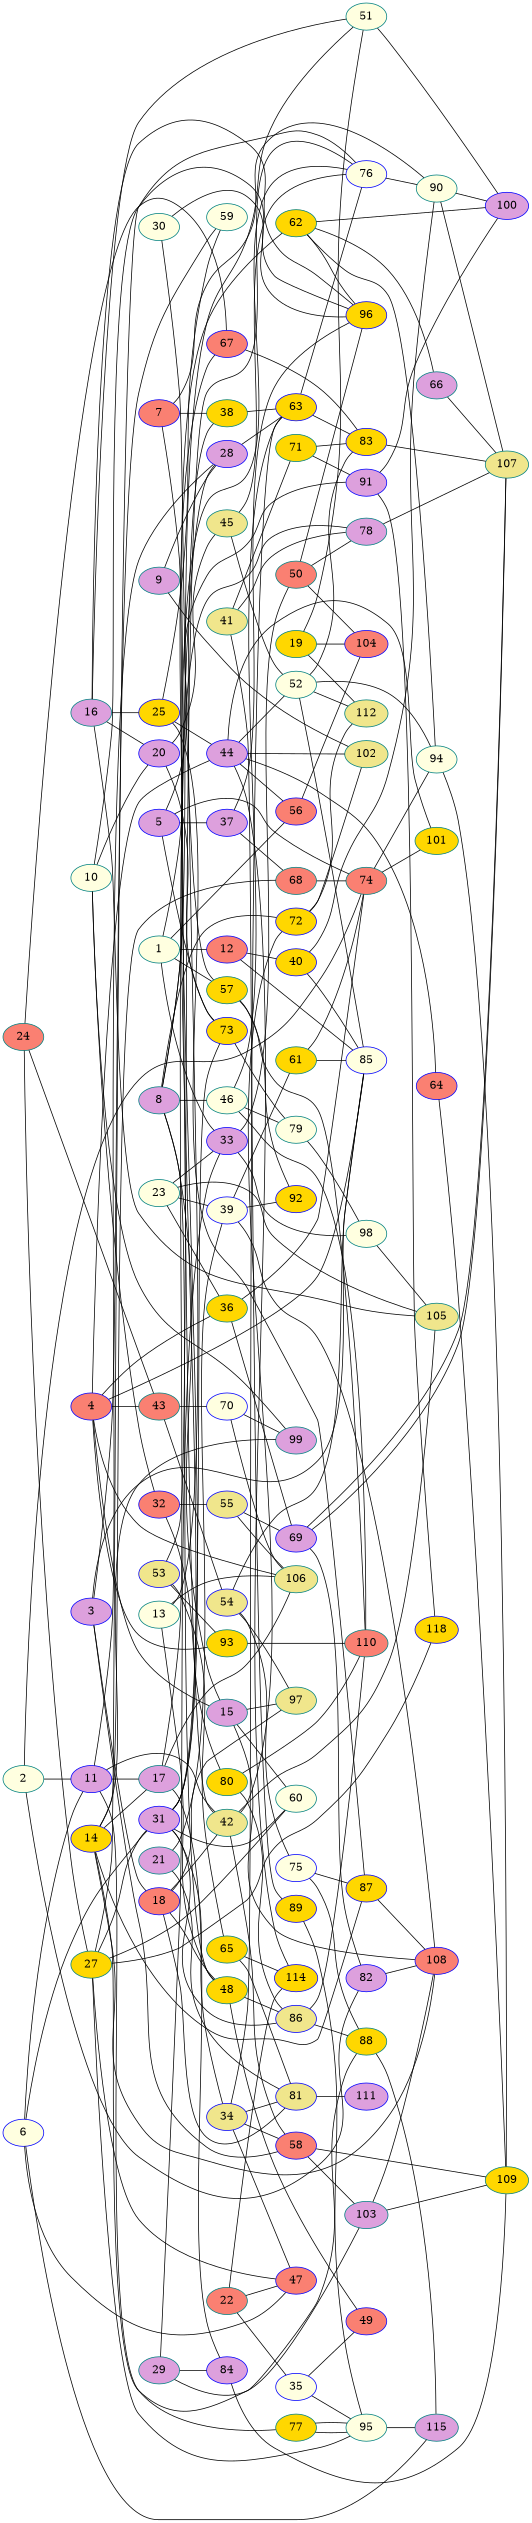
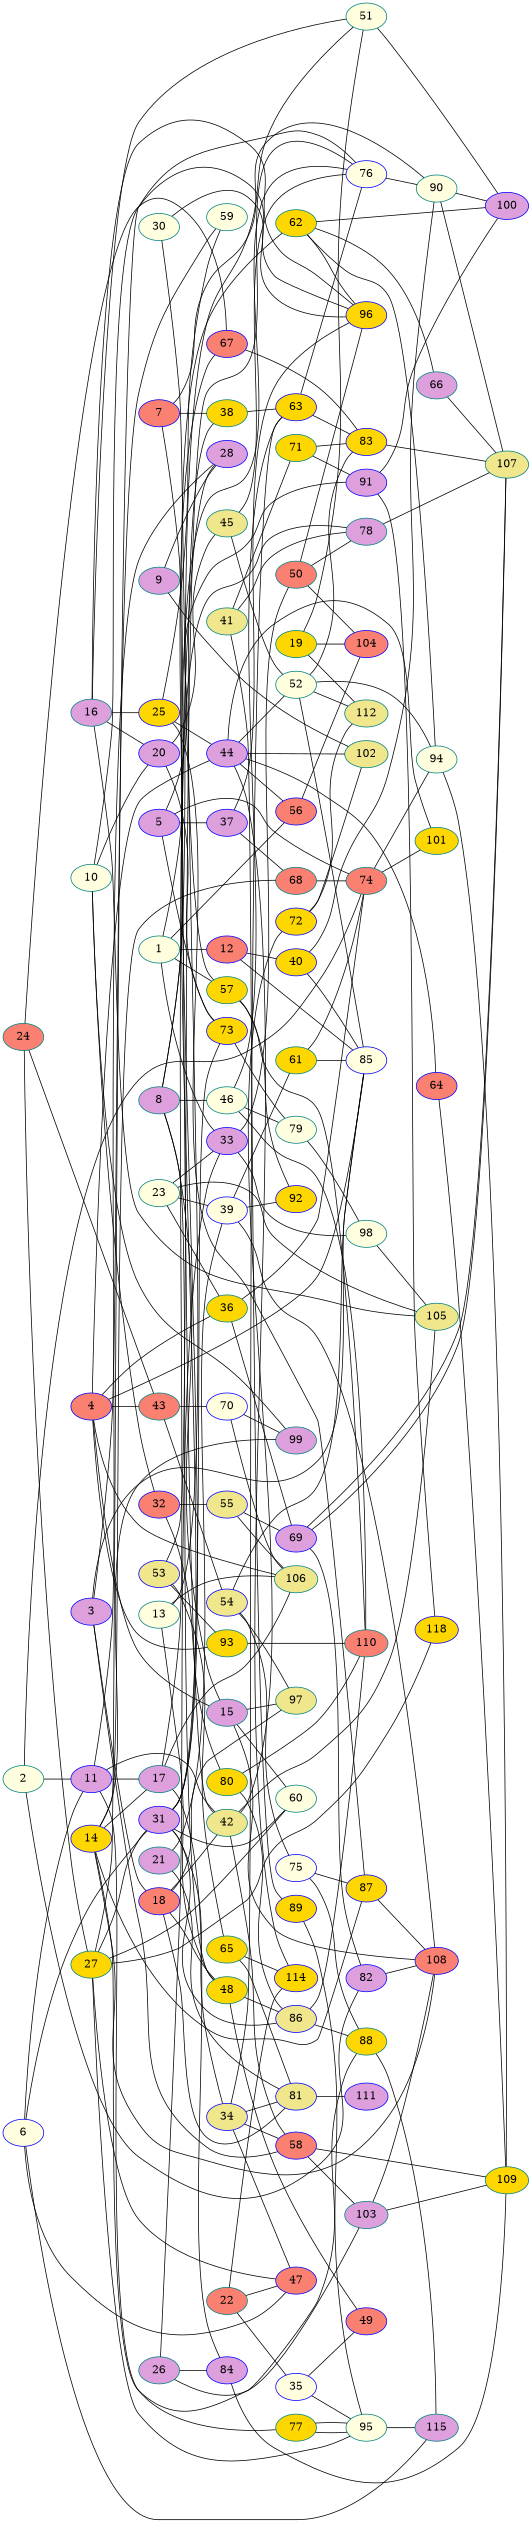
edge "63" -- "28": removed
edge "72" -- "8": removed
node "29": label "29" -> "26"
